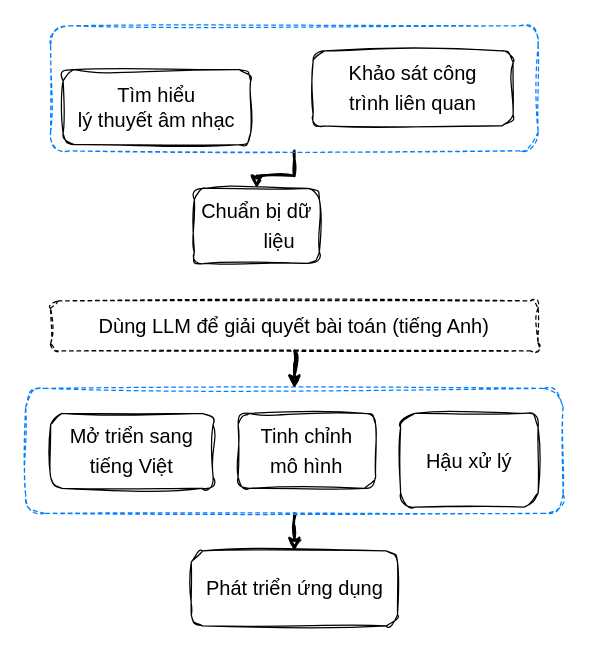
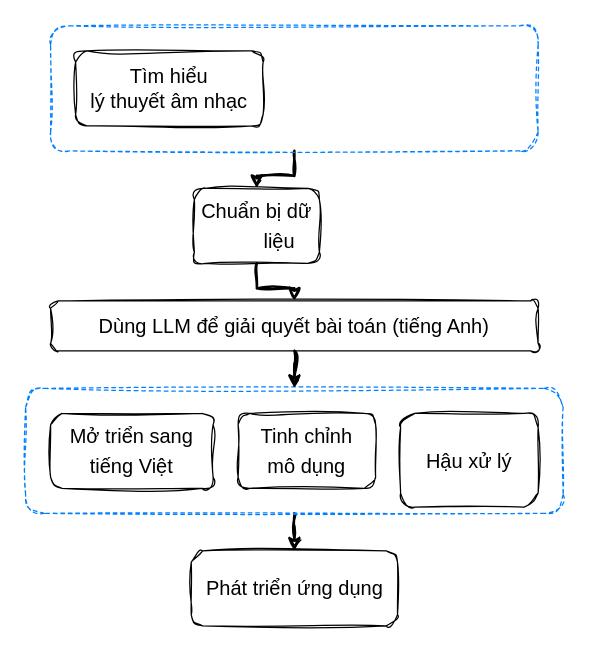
node "Khảo sát công trình liên quan": removed
node "Tìm hiểu lý thuyết âm nhạc": moved (157, 107) -> (169, 88)
edge "Chuẩn bị dữ liệu" -> "Dùng LLM để giải quyết bài toán (tiếng Anh)": added
node "Dùng LLM để giải quyết bài toán (tiếng Anh)": style dashed -> solid
node "Tinh chỉnh mô hình": label "Tinh chỉnh mô hình" -> "Tinh chỉnh mô dụng"
